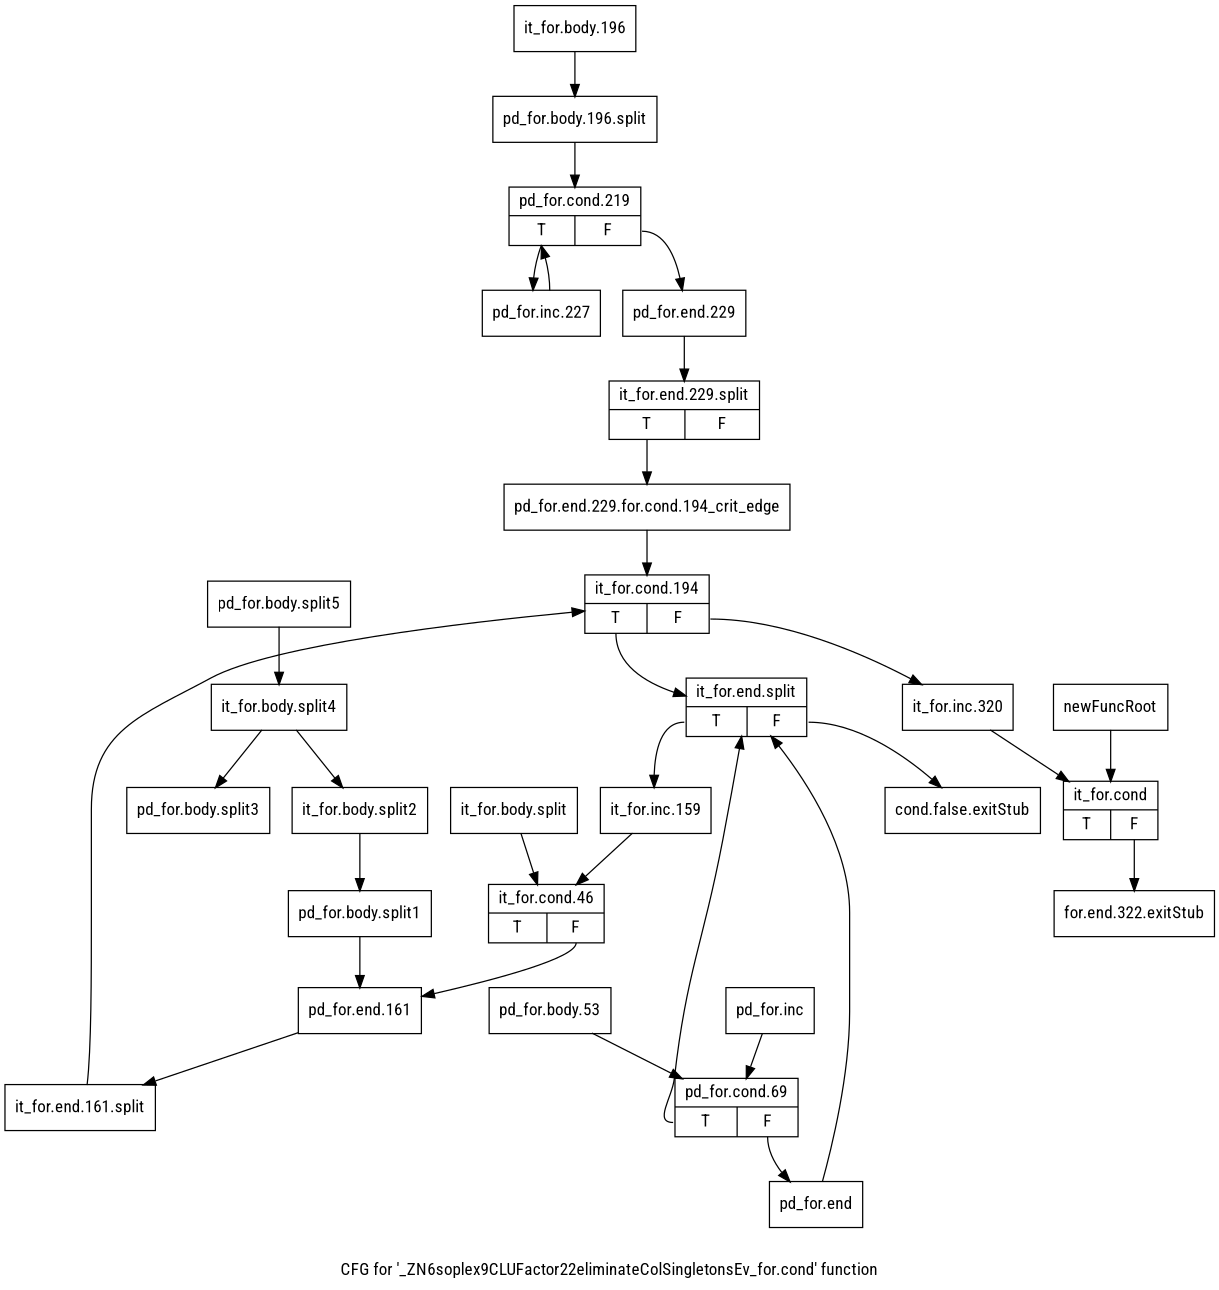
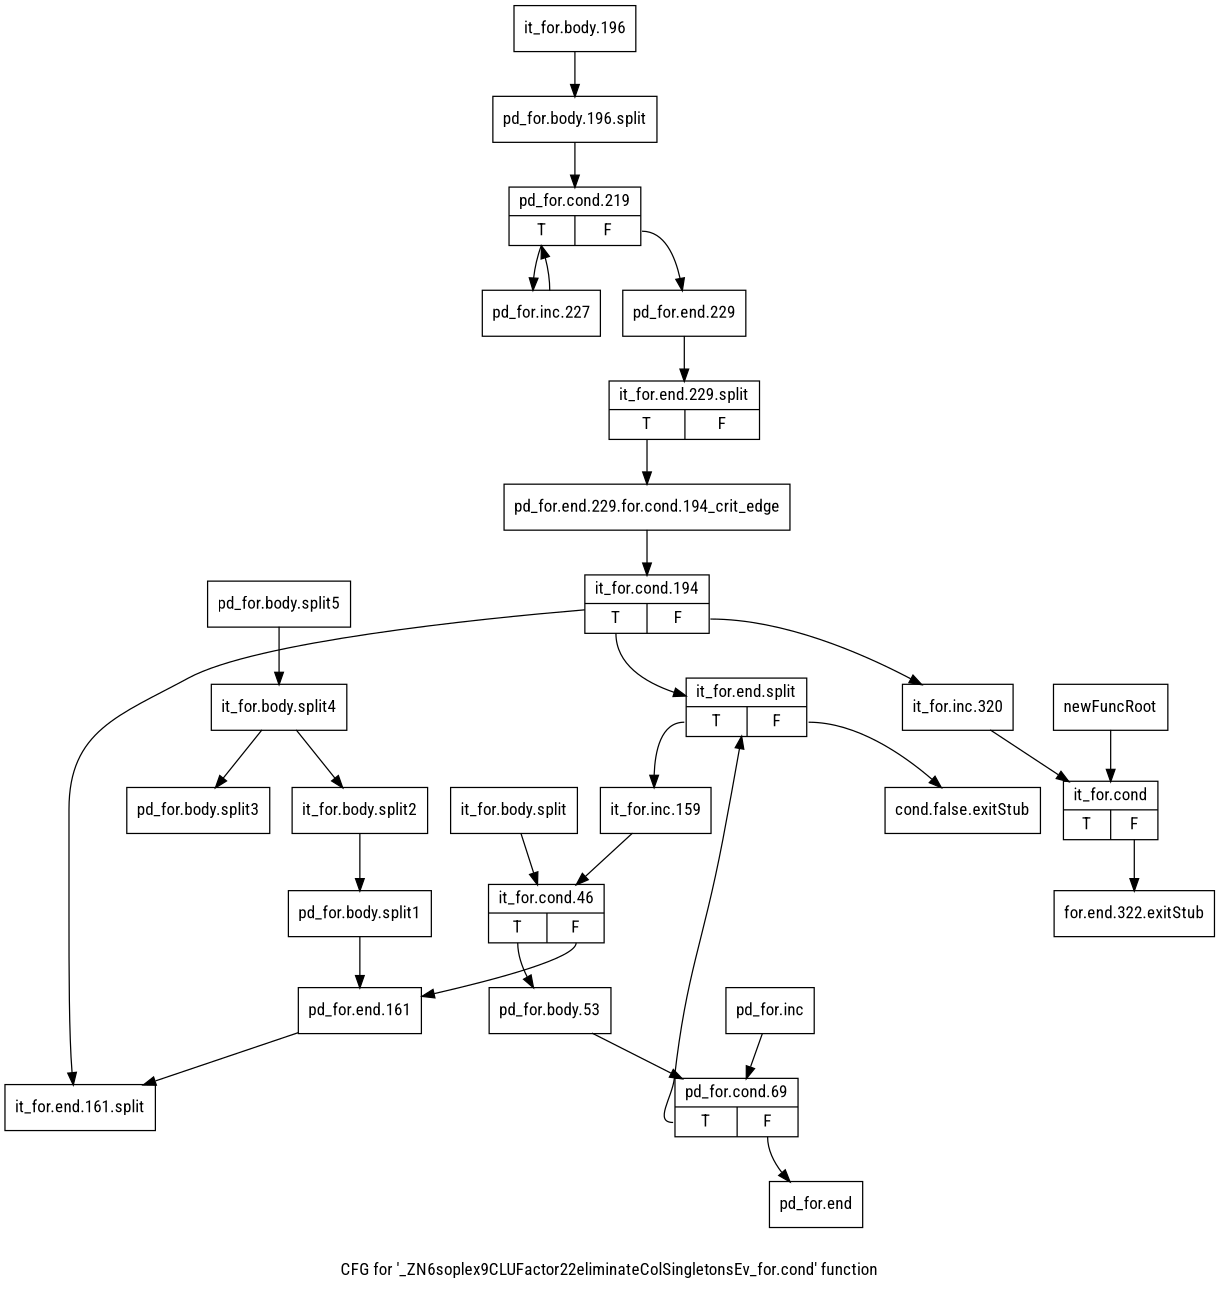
edge "it_for.end.161.split" -> "it_for.cond.194": reversed
edge "pd_for.end" -> "it_for.end.split": removed
edge "it_for.cond.46" -> "pd_for.body.53": added
